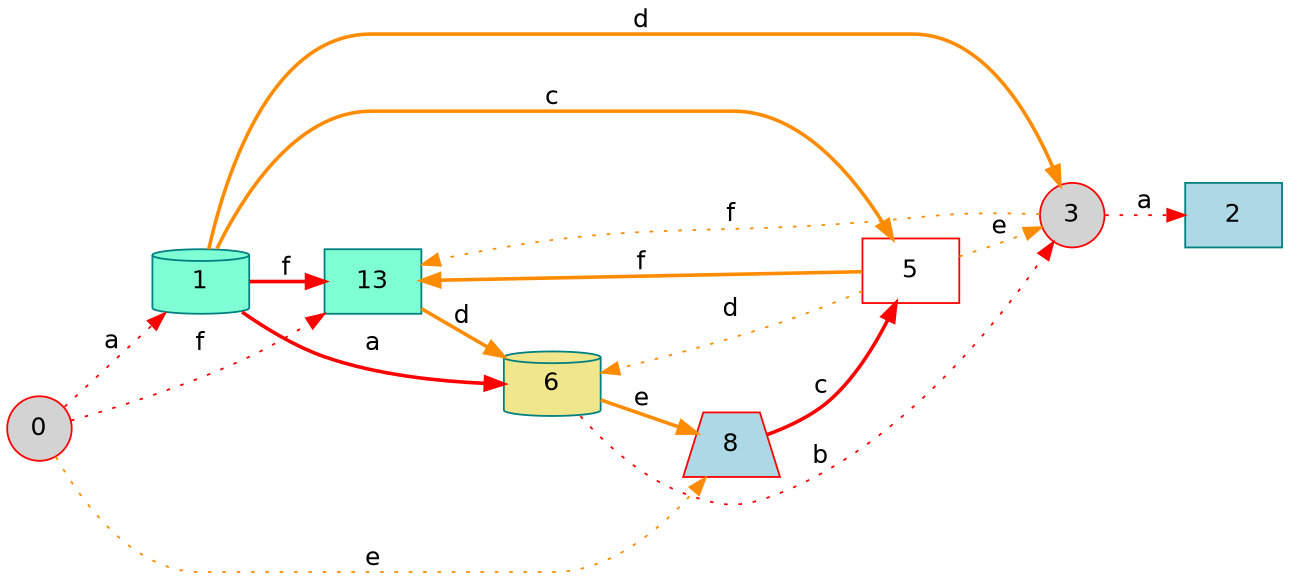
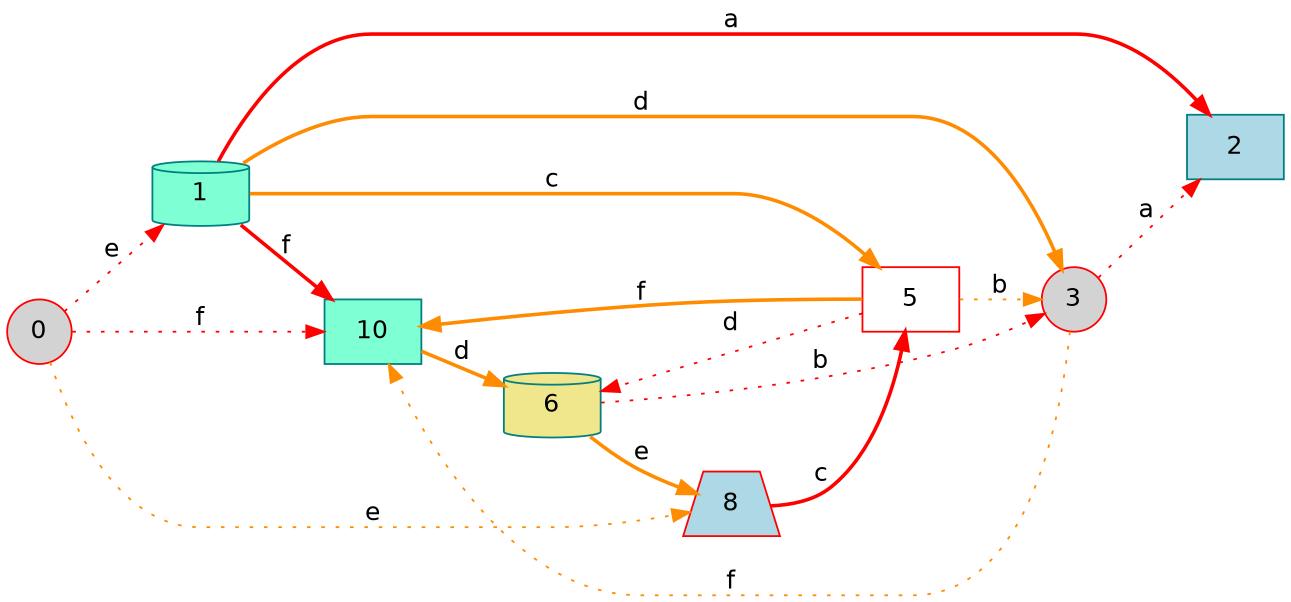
edge "5" -> "3": label "e" -> "b"
node "13": label "13" -> "10"
edge "5" -> "6": color darkorange -> red
edge "0" -> "1": label "a" -> "e"
edge "1" -> "6": now "1" -> "2"
